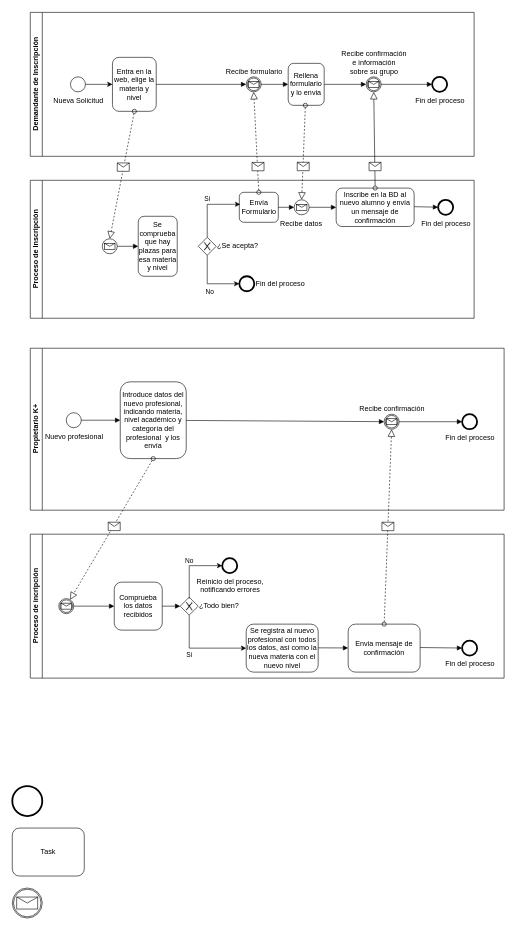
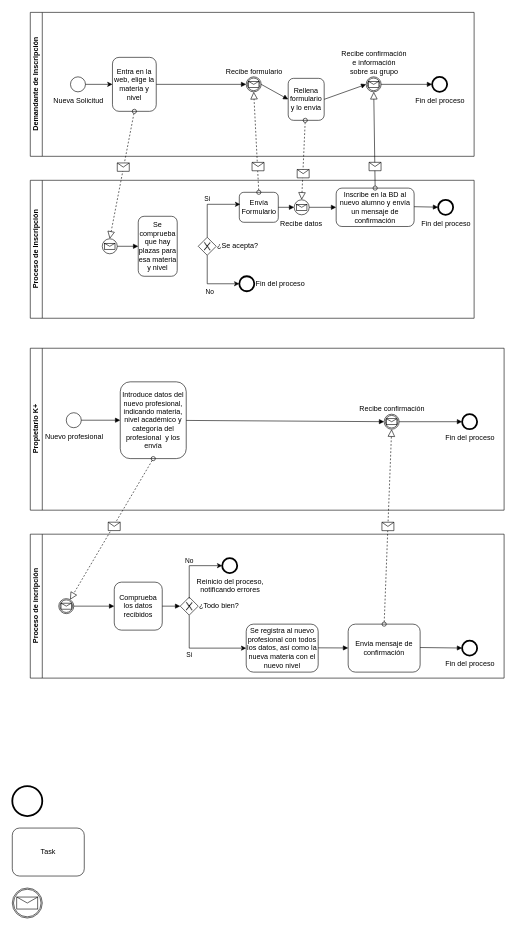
node "Rellena formulario y lo envia": moved (306, 84) -> (306, 99)
